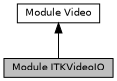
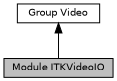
node "Module Video": label "Module Video" -> "Group Video"
